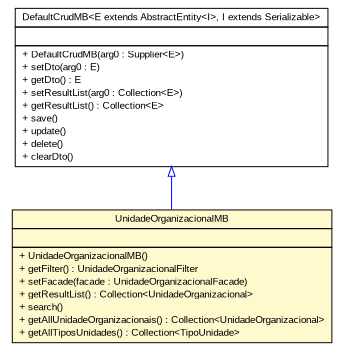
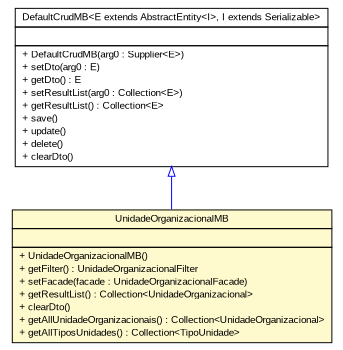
node "UnidadeOrganizacionalMB": text "+ search()" -> "+ clearDto()"
